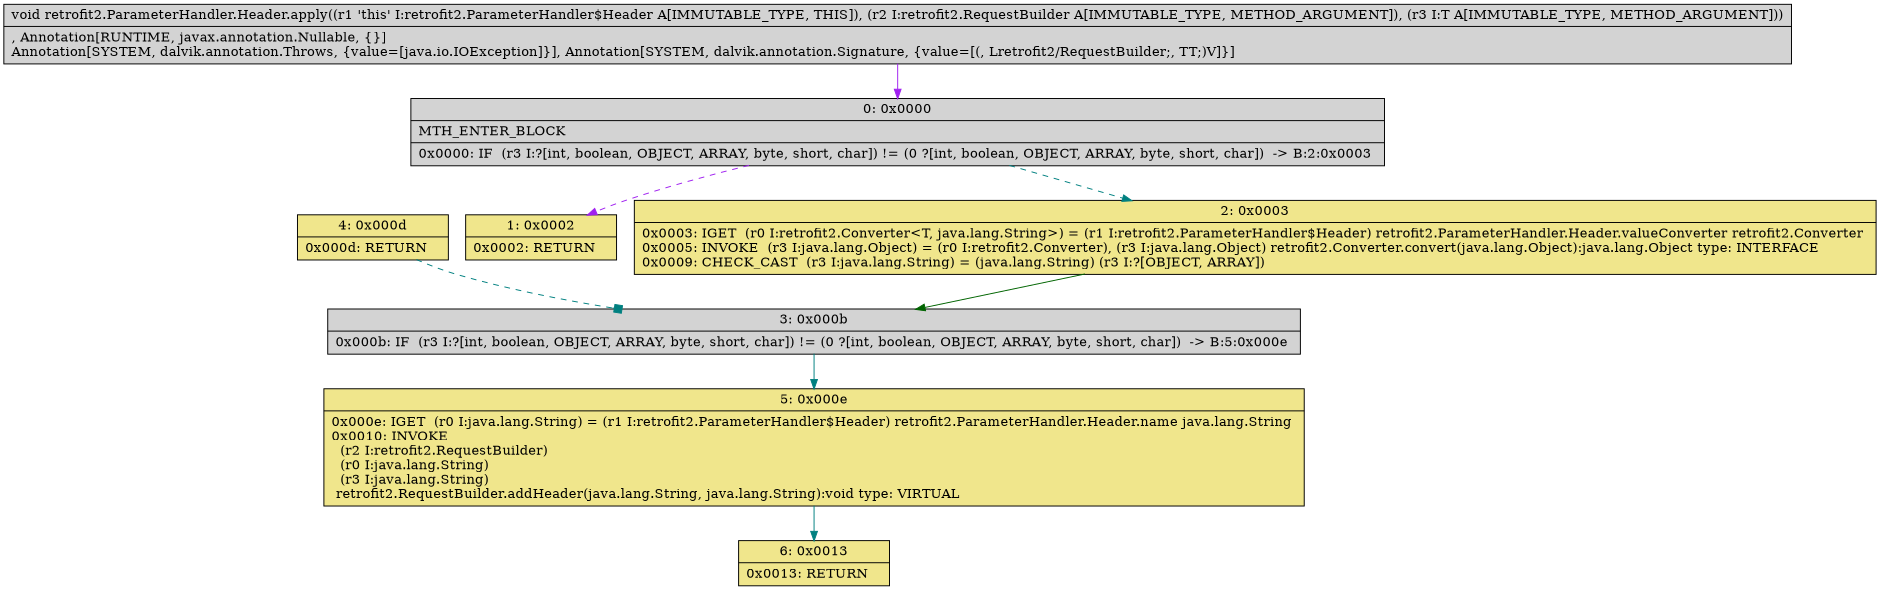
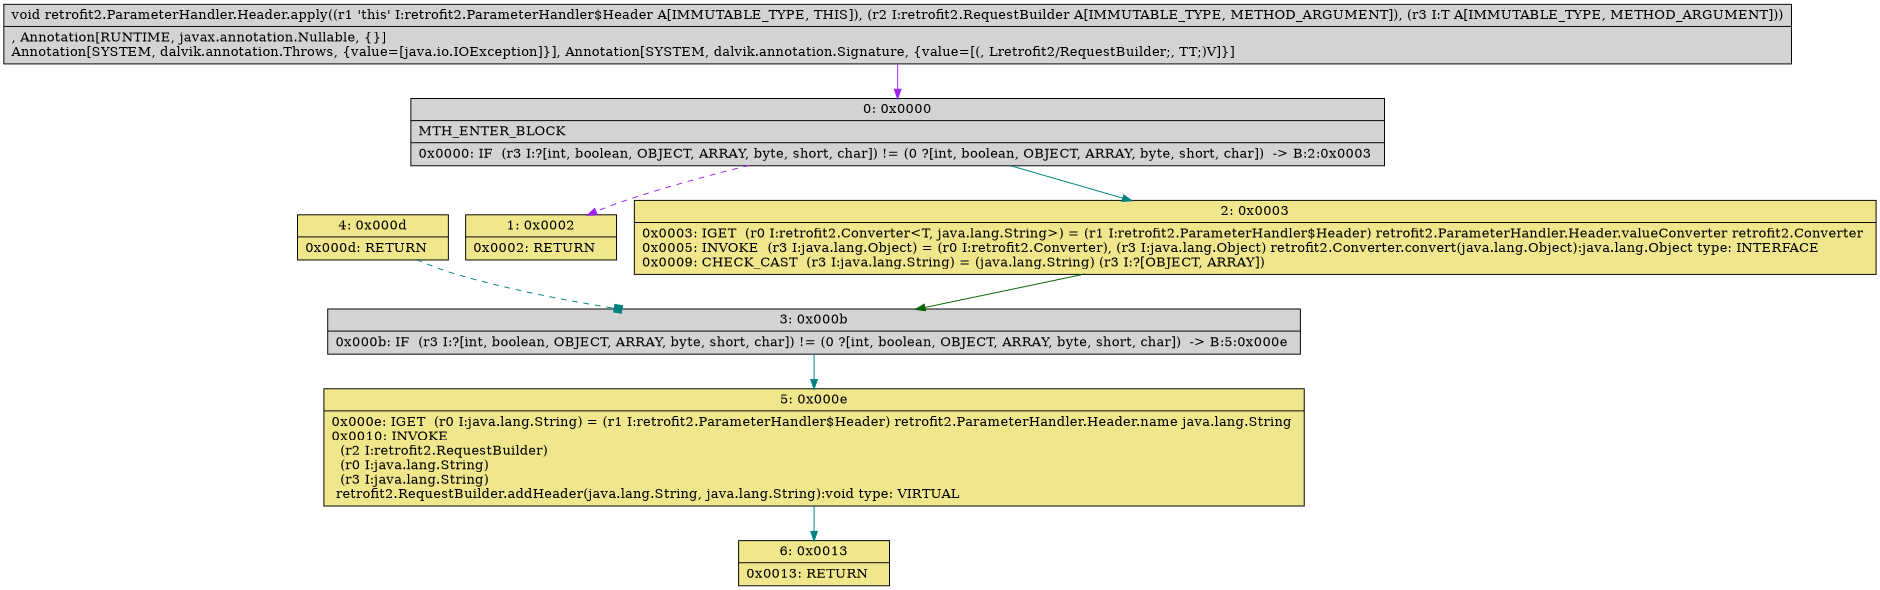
edge "0: 0x0000" -> "2: 0x0003": style dashed -> solid
